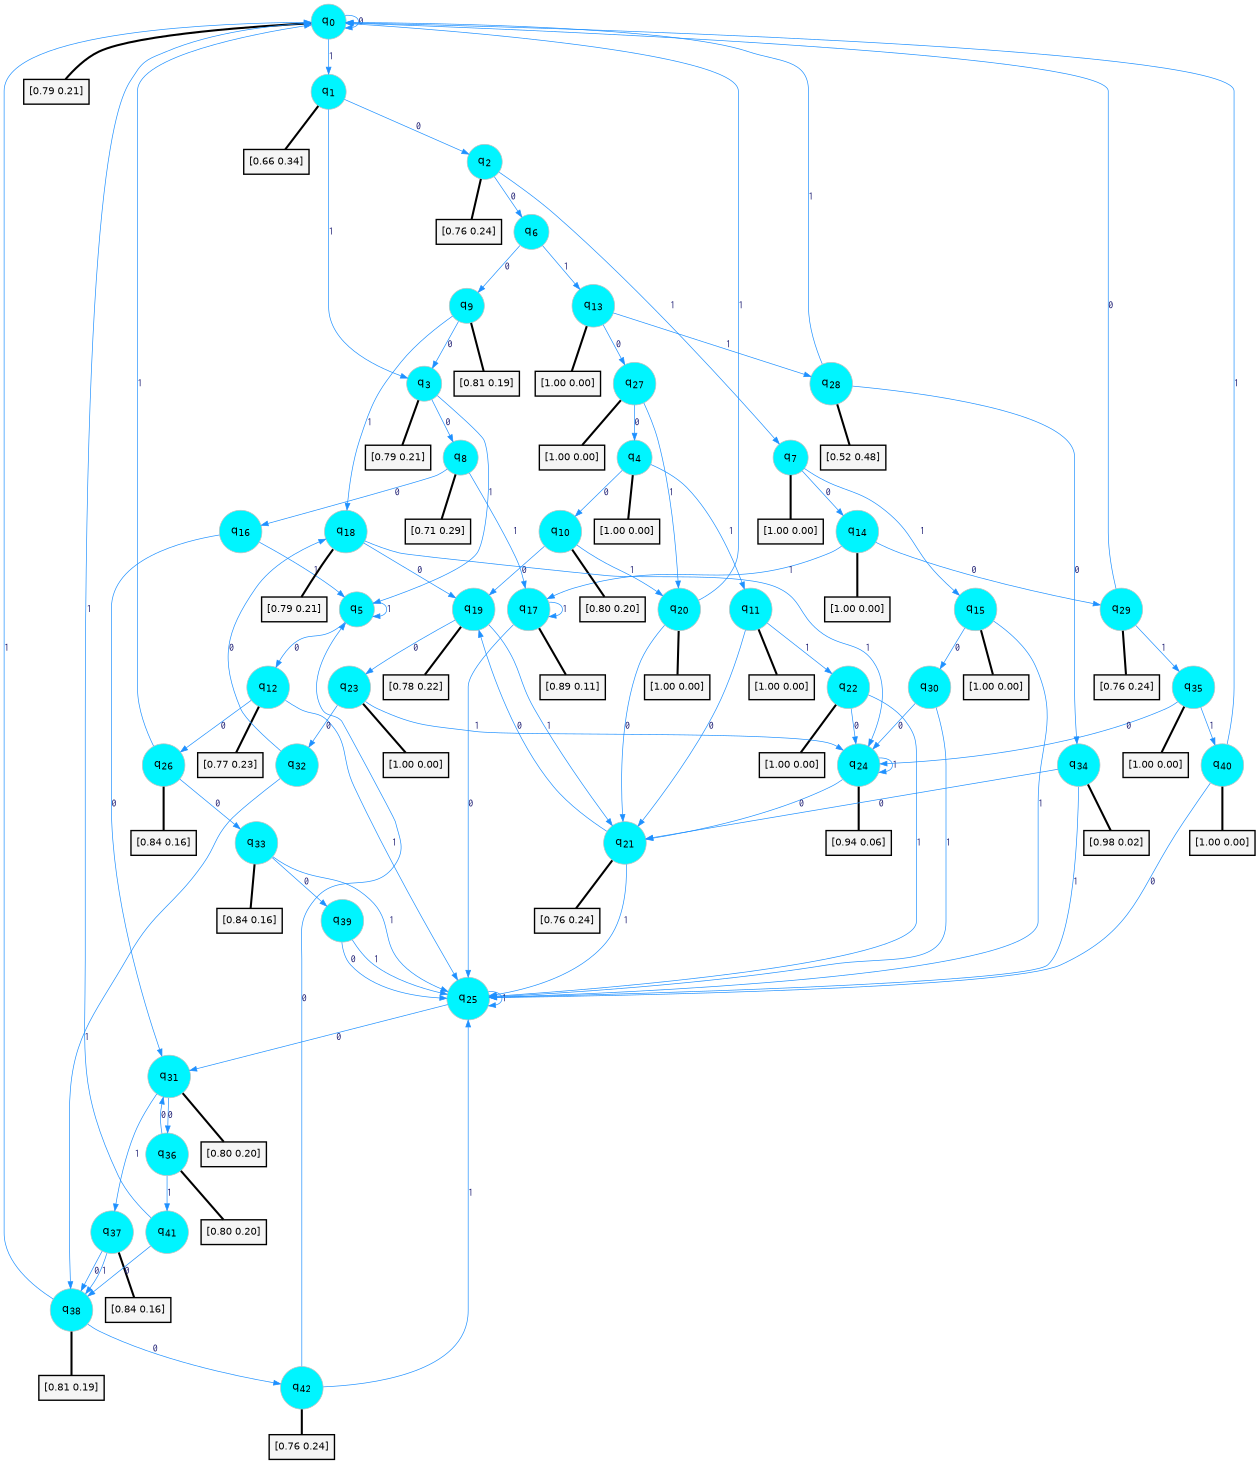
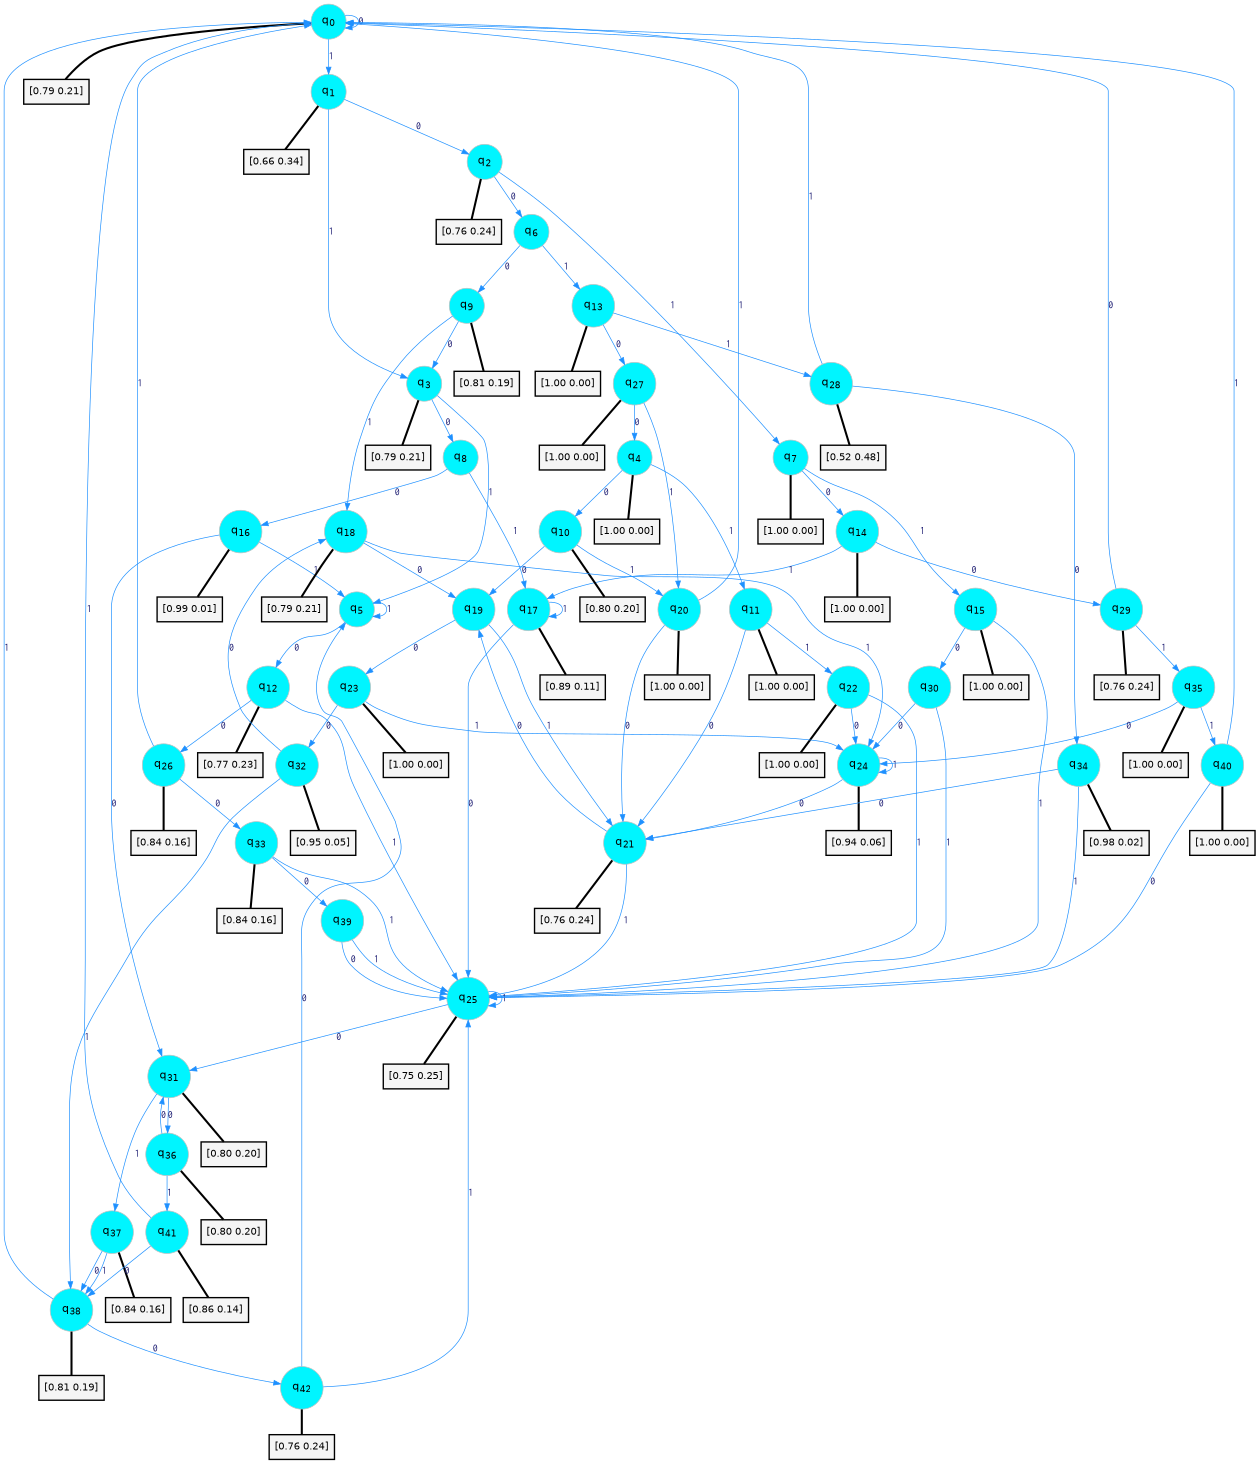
node "[0.71 0.29]": removed
node "[0.99 0.01]": added
node "[0.78 0.22]": removed
node "[0.95 0.05]": added
node "[0.75 0.25]": added
node "[0.86 0.14]": added
